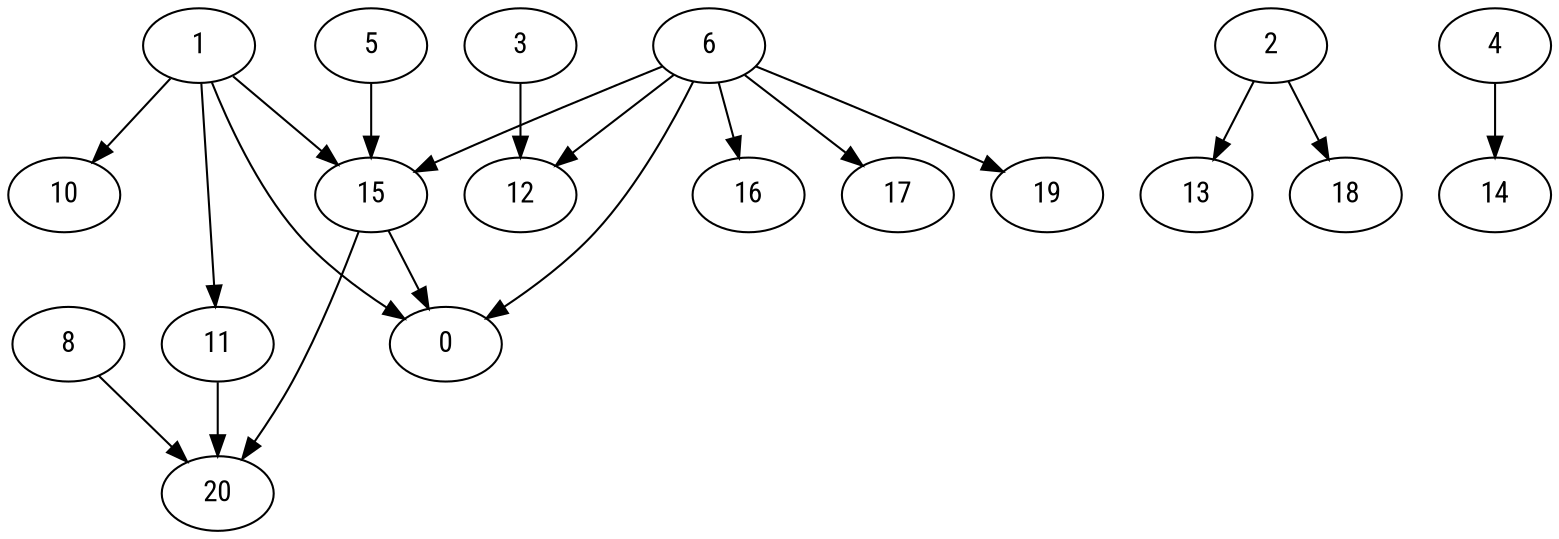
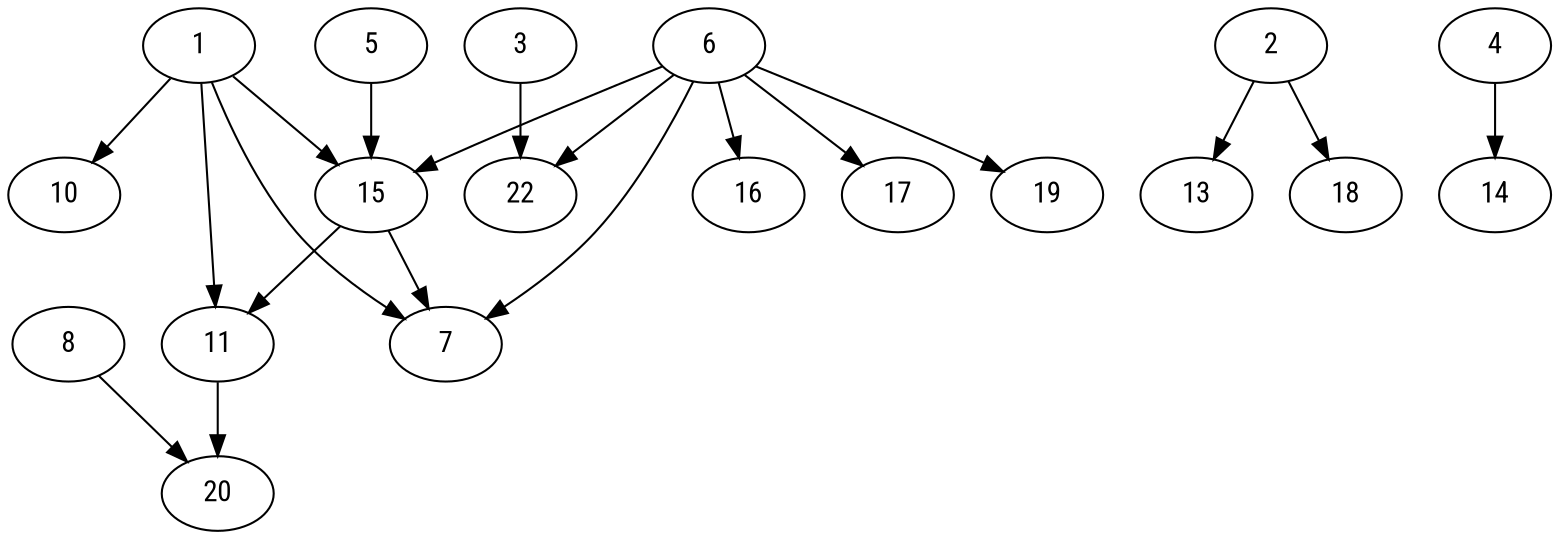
node "12": label "12" -> "22"
edge "15" -> "20": now "15" -> "11"
node "0": label "0" -> "7"
